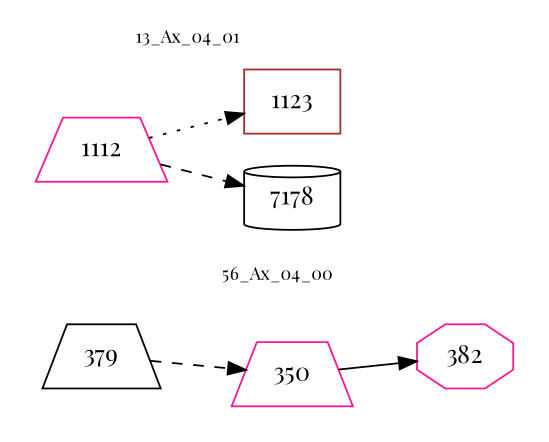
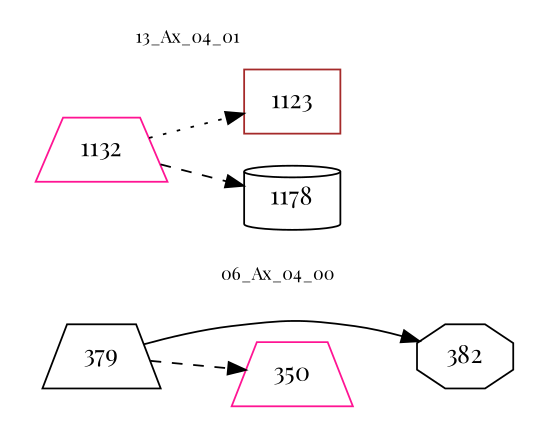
node "1112": label "1112" -> "1132"
node "7178": label "7178" -> "1178"
cluster "56_Ax_04_00": label "56_Ax_04_00" -> "06_Ax_04_00"
node "382": color deeppink -> black
edge "350" -> "382": now "379" -> "382"
